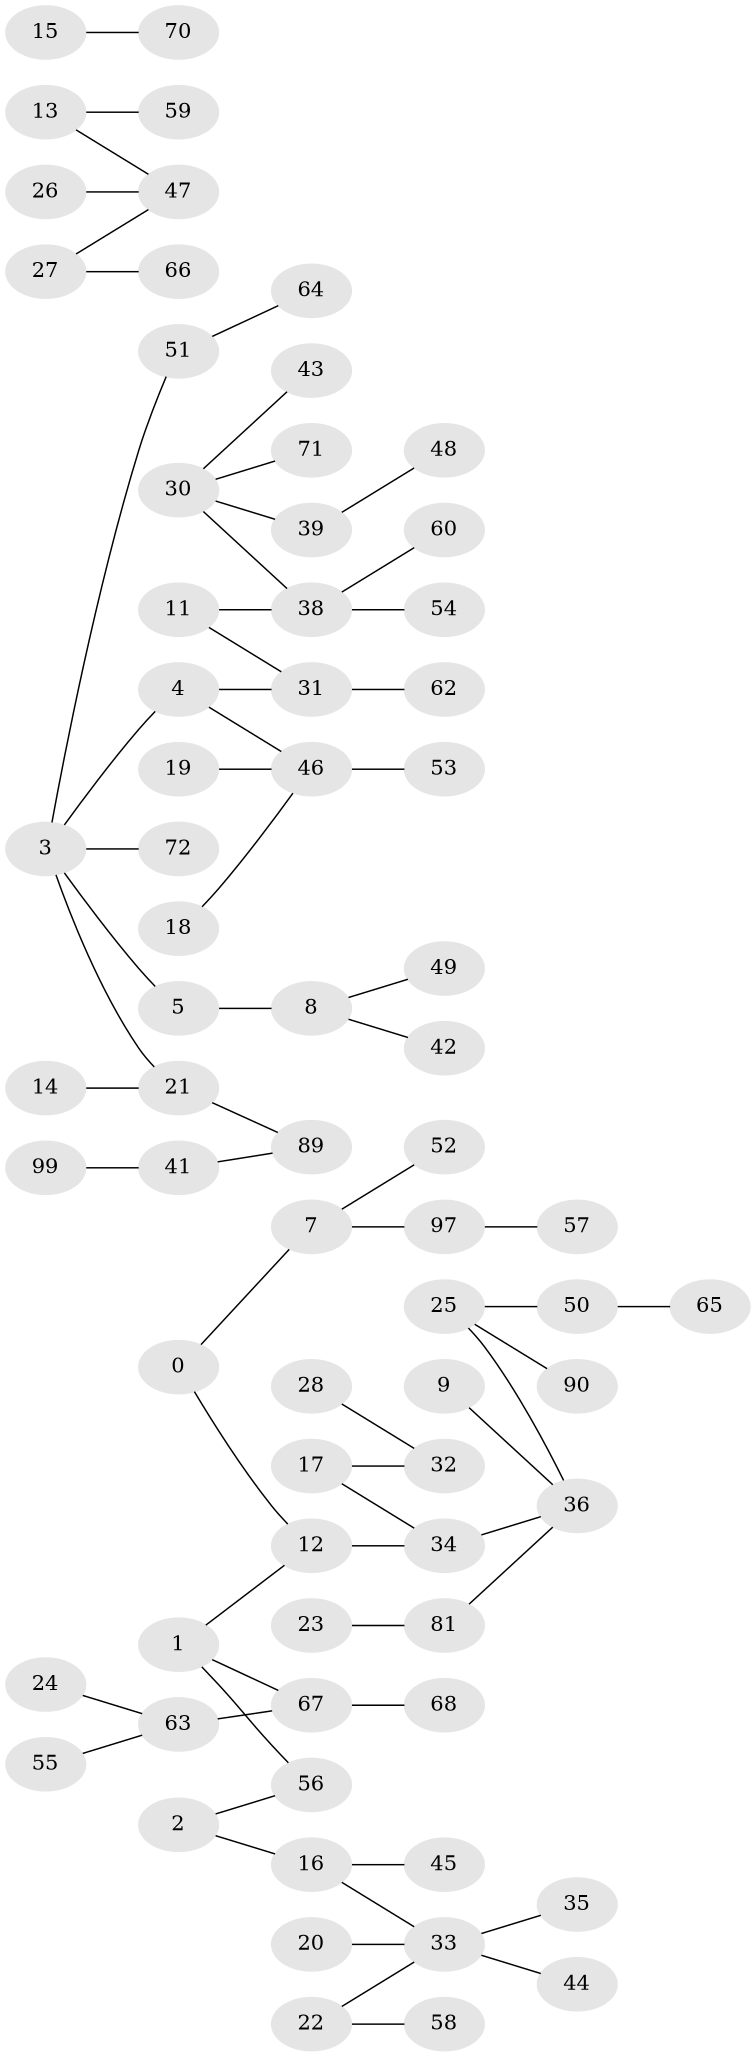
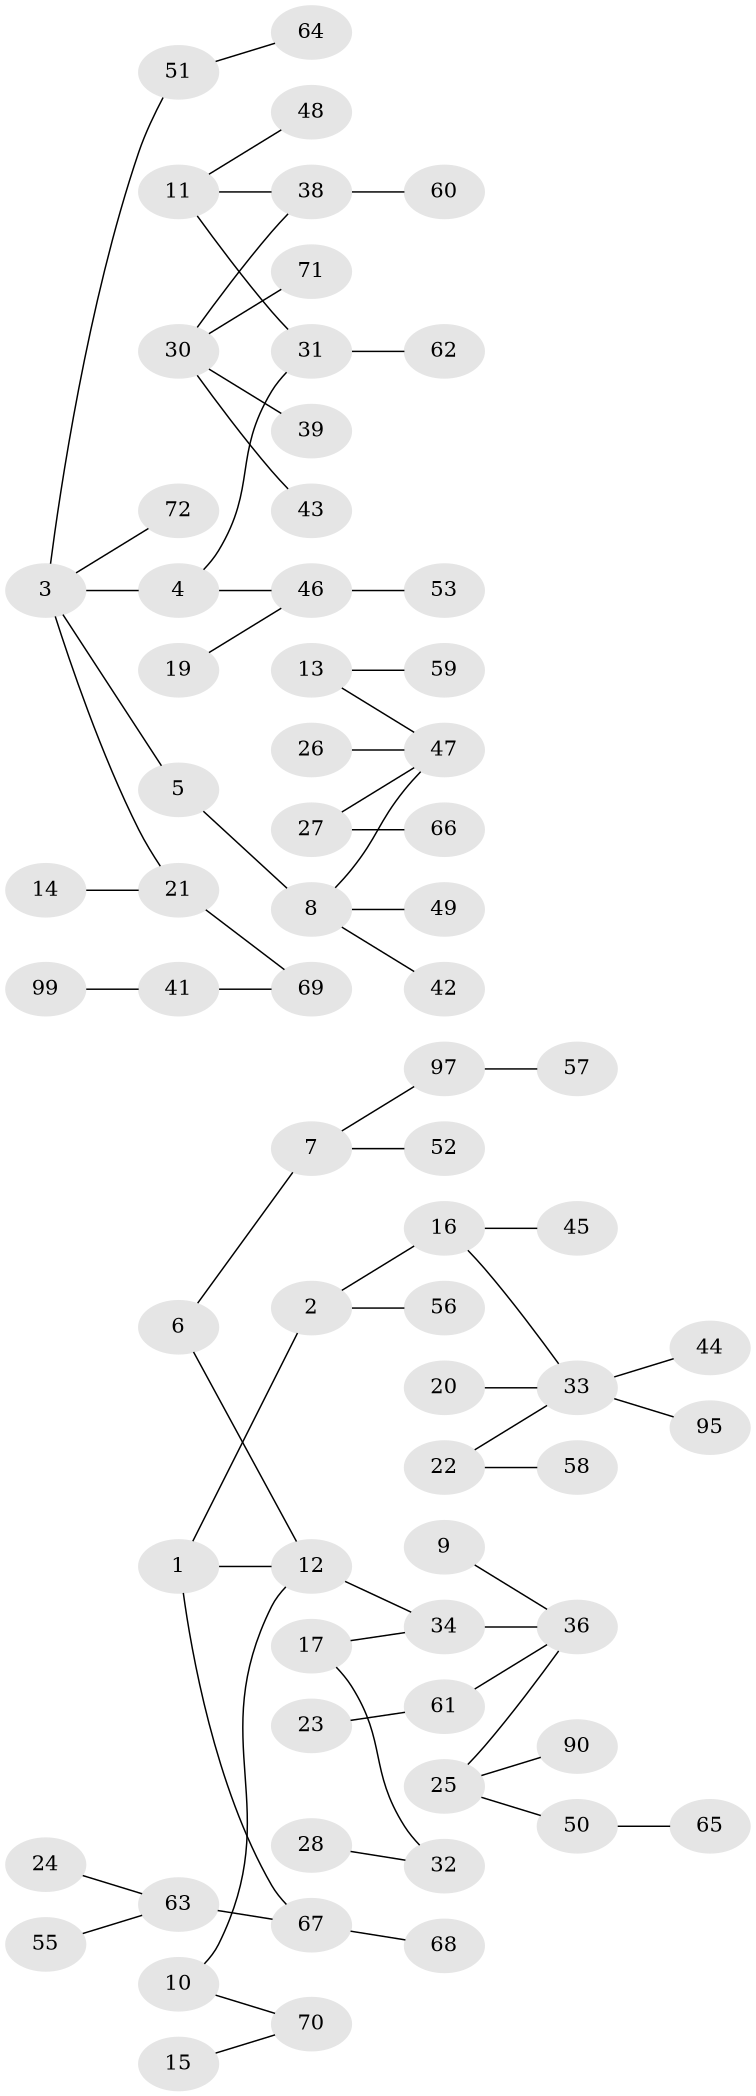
edge "48" -- "39": now "48" -- "11"
node "54": removed
edge "47" -- "8": added
node "18": removed
node "89": label "89" -> "69"
node "0": label "0" -> "6"
node "81": label "81" -> "61"
edge "1" -- "56": now "1" -- "2"
node "35": label "35" -> "95"
node "10": added
